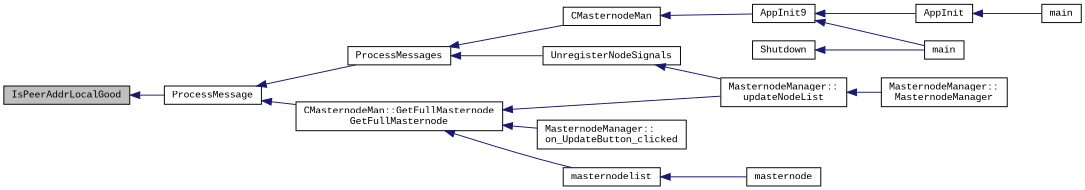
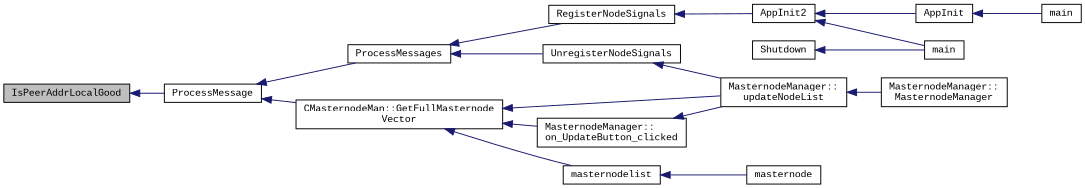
node "AppInit9": label "AppInit9" -> "AppInit2"
node "CMasternodeMan": label "CMasternodeMan" -> "RegisterNodeSignals"
edge "MasternodeManager:: updateNodeList" -> "MasternodeManager:: on_UpdateButton_clicked": added
node "CMasternodeMan::GetFullMasternode GetFullMasternode": label "CMasternodeMan::GetFullMasternode GetFullMasternode" -> "CMasternodeMan::GetFullMasternode Vector"
